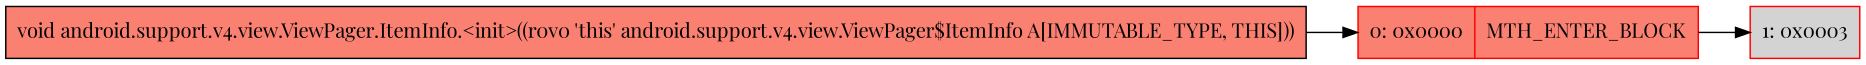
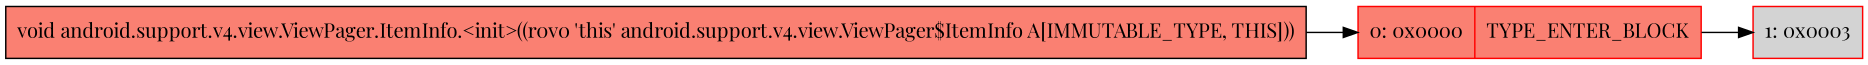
node "0: 0x0000": text "MTH_ENTER_BLOCK" -> "TYPE_ENTER_BLOCK"
